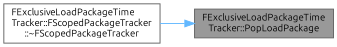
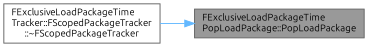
node "FExclusiveLoadPackageTime Tracker::PopLoadPackage": label "FExclusiveLoadPackageTime Tracker::PopLoadPackage" -> "FExclusiveLoadPackageTime PopLoadPackage::PopLoadPackage"
